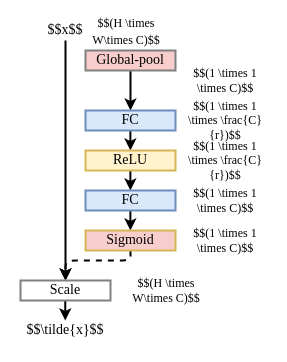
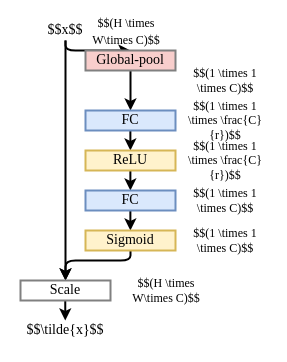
edge "$$x$$" -> "Global-pool": added
node "Sigmoid": fillcolor #f8cecc -> #fff2cc
edge "Sigmoid" -> "Scale": style dashed -> solid
